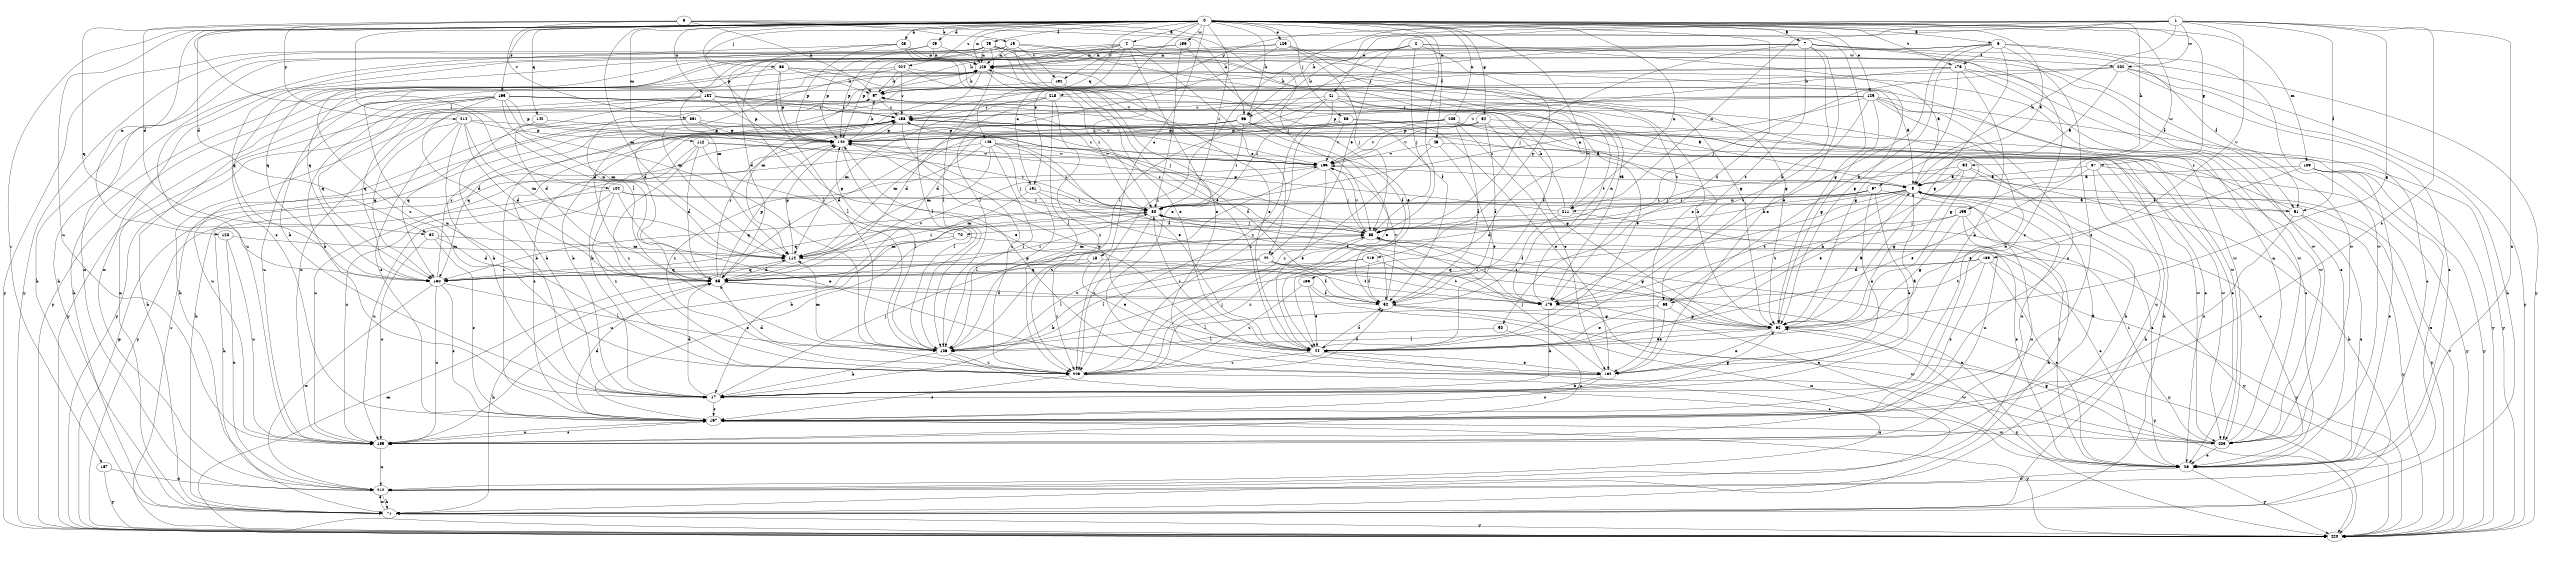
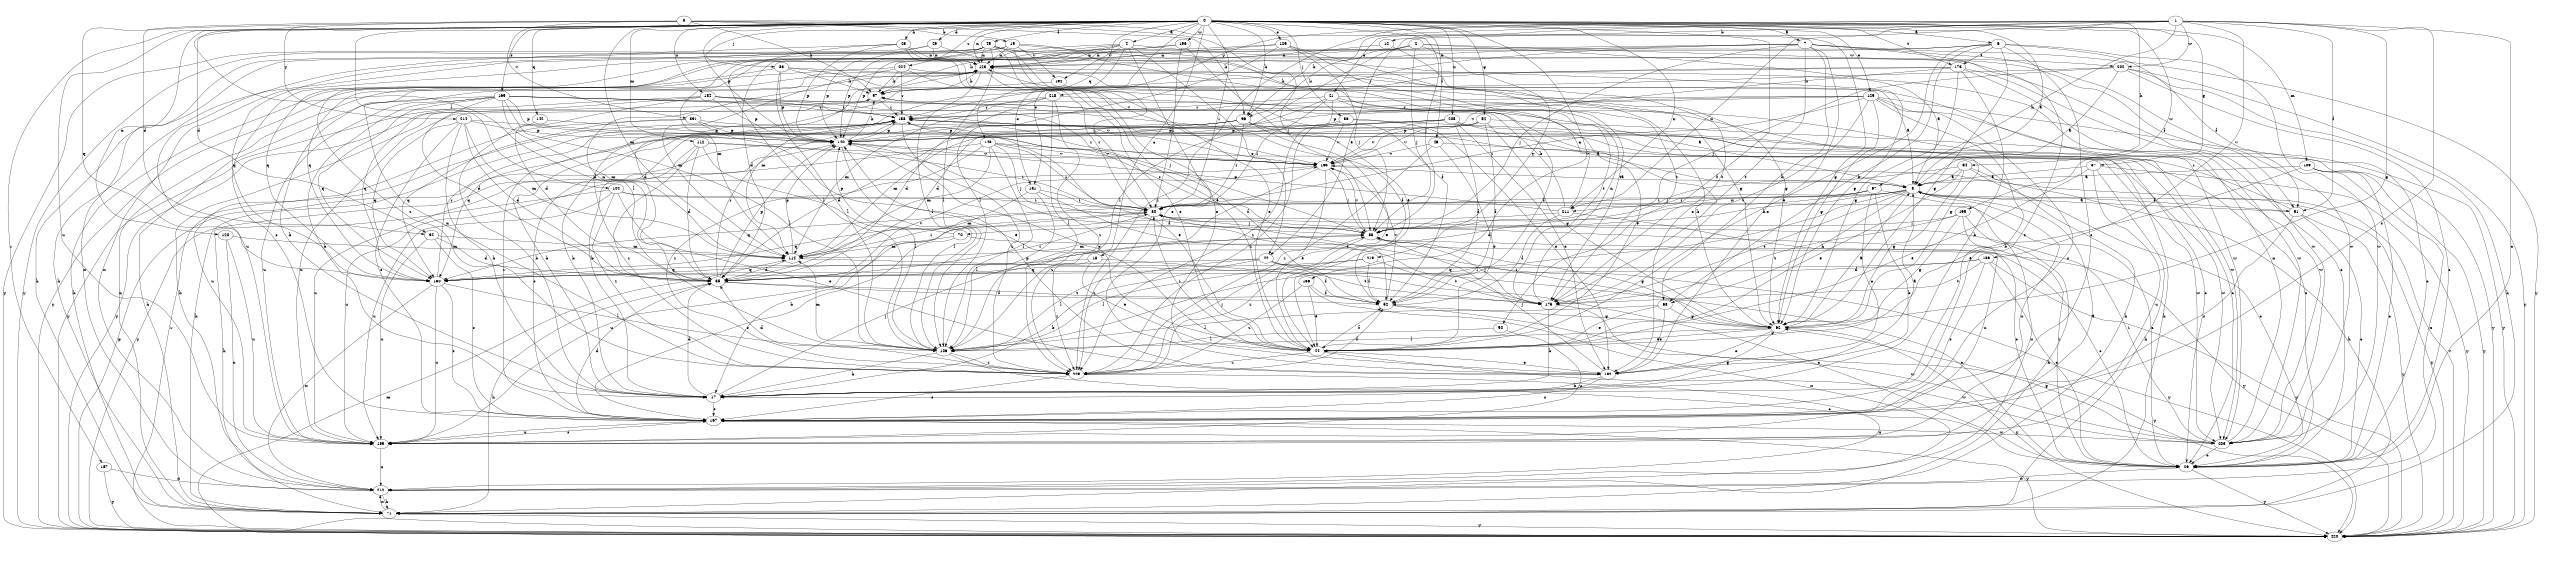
edge "205" -> "0": reversed
node "12": added
